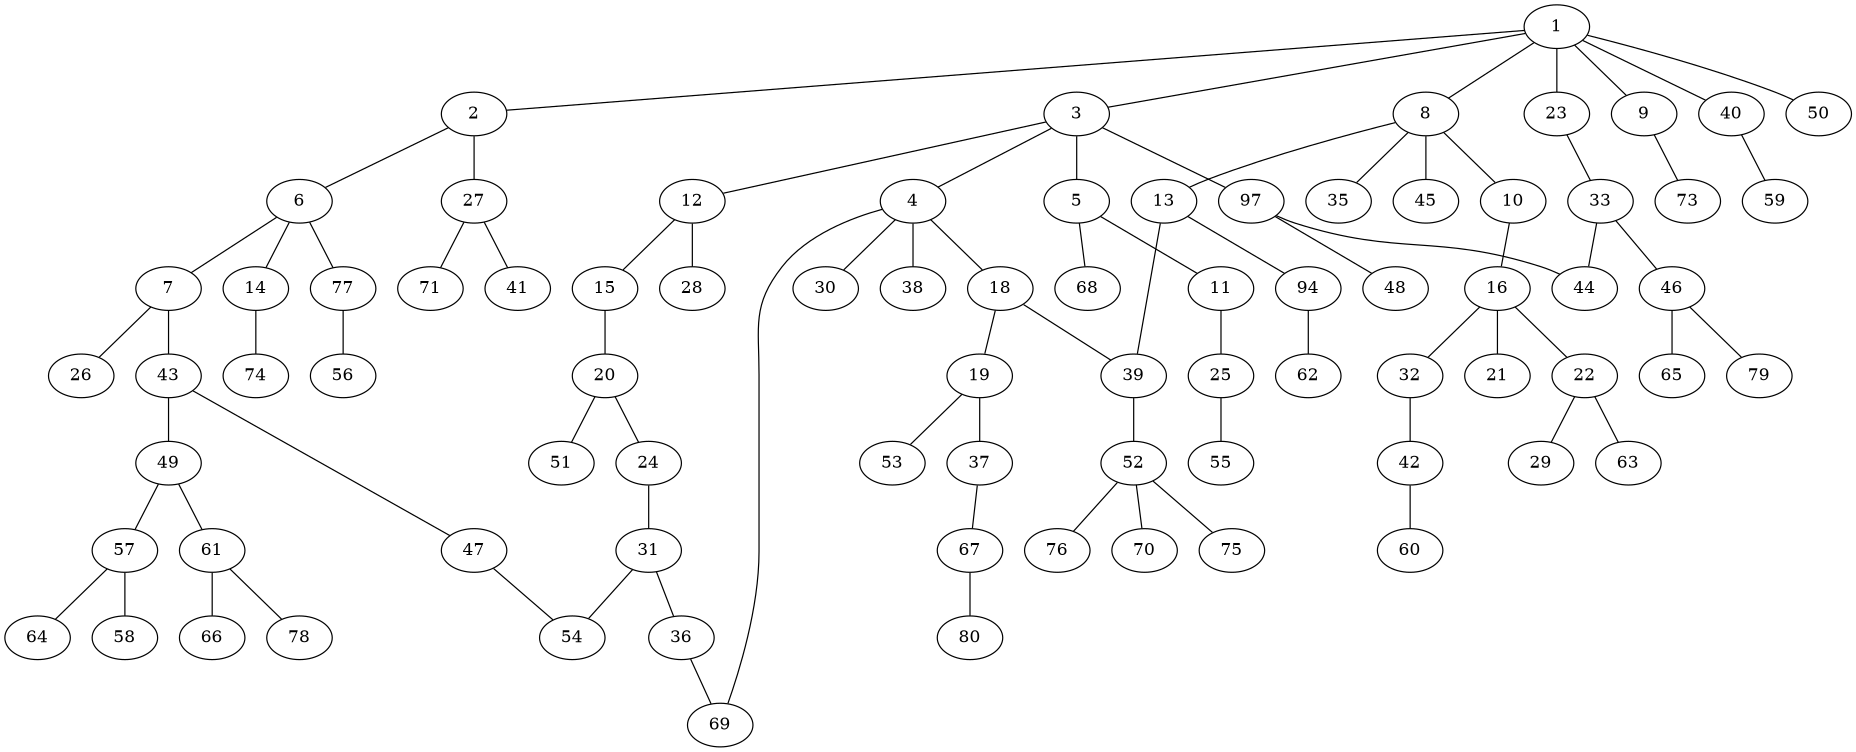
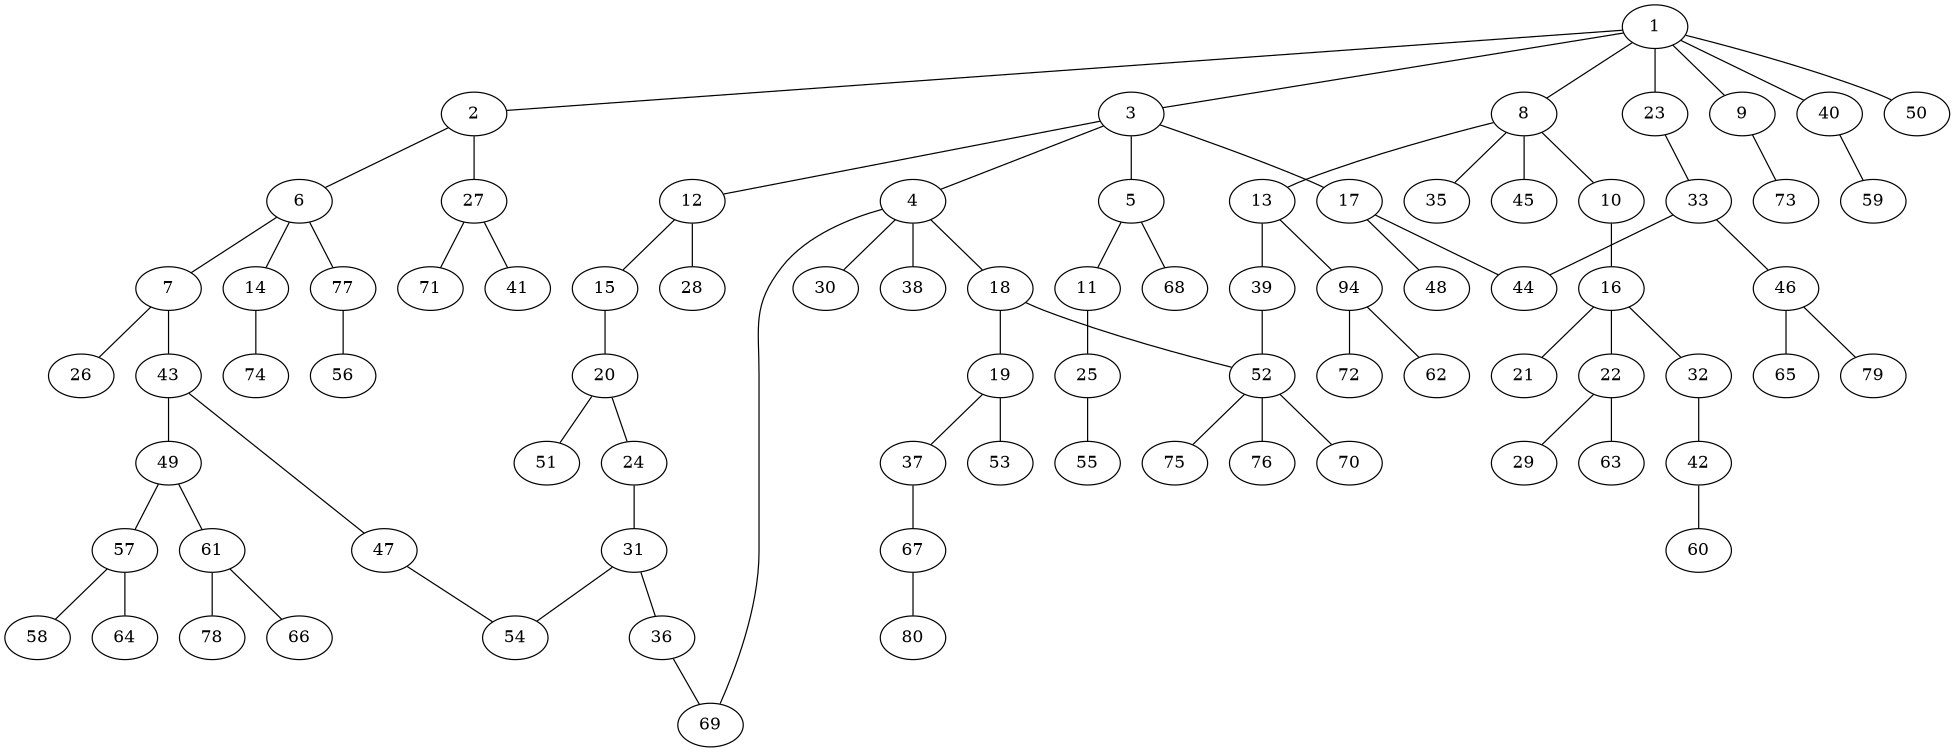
node "97": label "97" -> "17"
edge "18" -- "39": now "18" -- "52"
node "72": added
